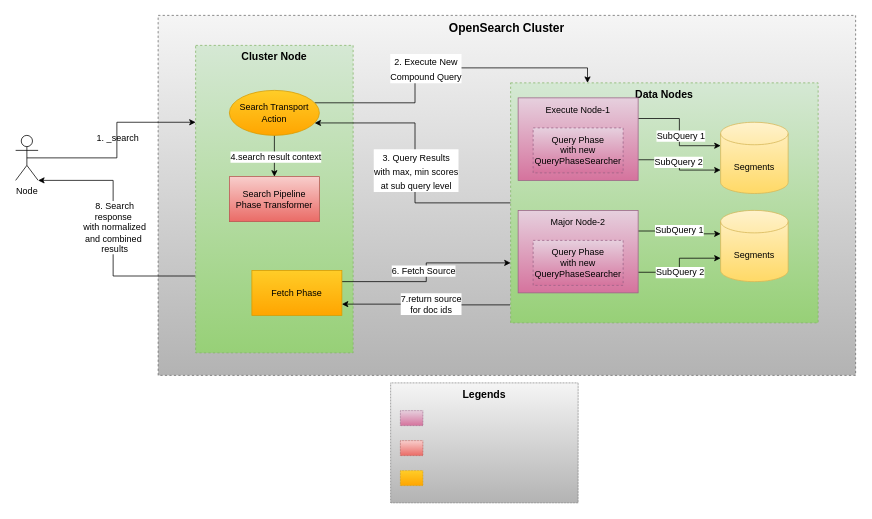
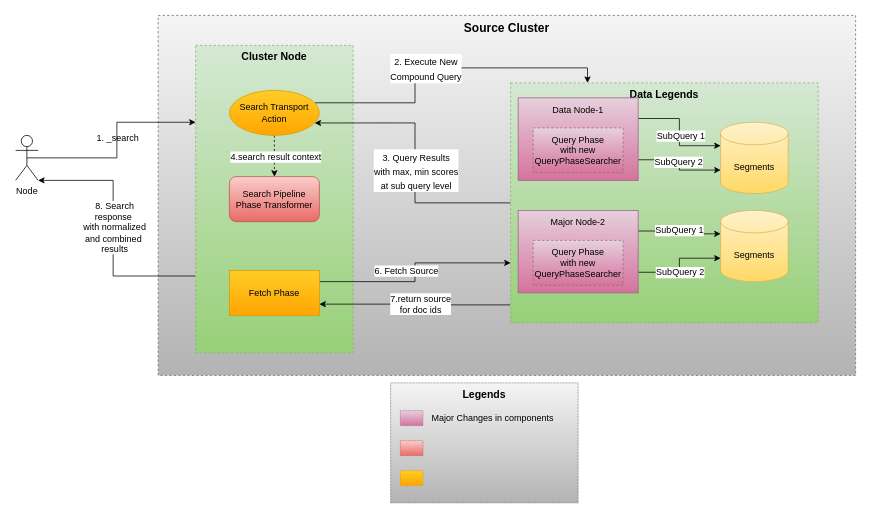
node "OpenSearch Cluster": label "OpenSearch Cluster" -> "Source Cluster"
node "Data Nodes": label "Data Nodes" -> "Data Legends"
node "Execute Node-1": label "Execute Node-1" -> "Data Node-1"
edge "Search Transport Action" -> "Search Pipeline Phase Transformer": style solid -> dashed
node "Search Pipeline Phase Transformer": shape rectangle -> rounded rectangle
node "Fetch Phase": moved (297, 293) -> (274, 293)
node "Major Changes in components": added
